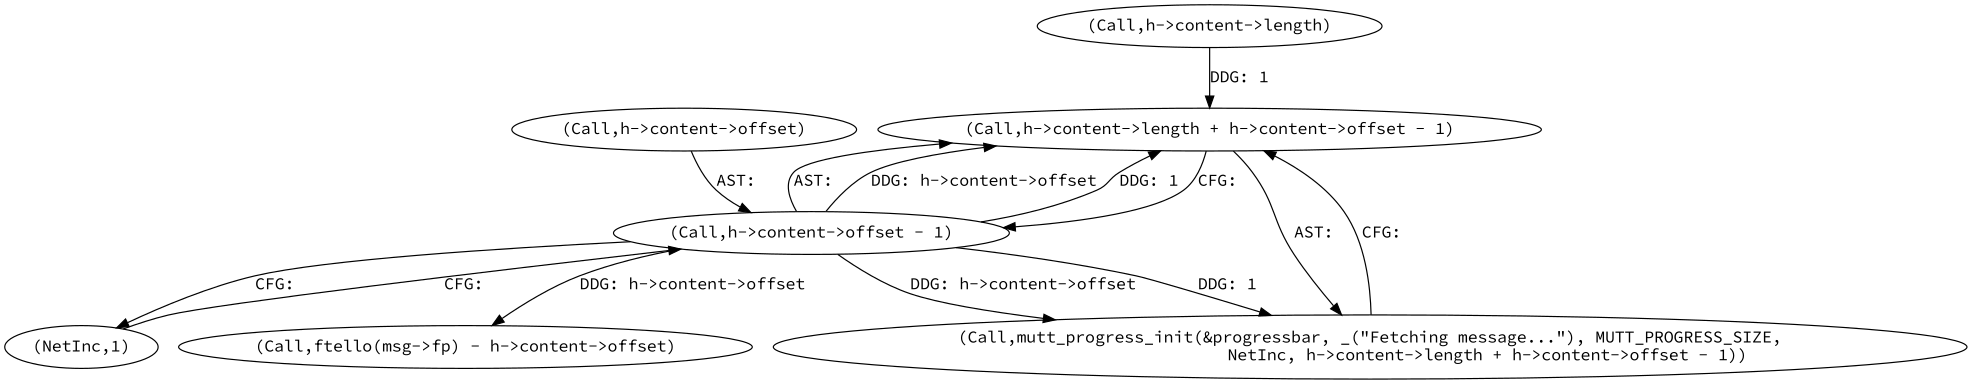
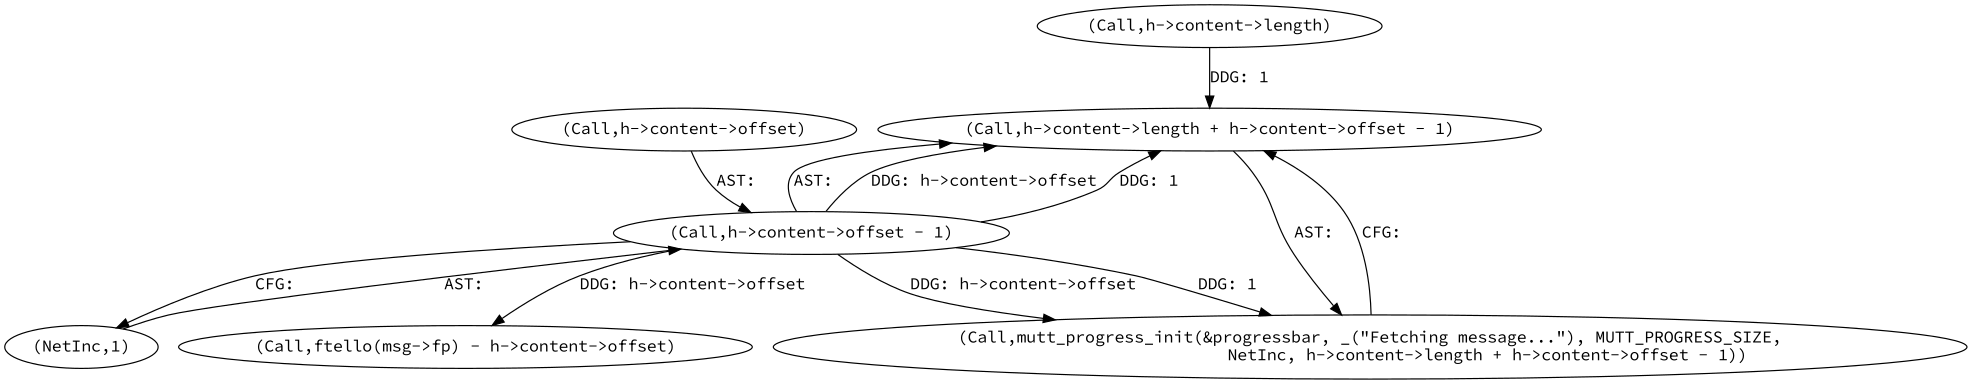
edge "(Call,h->content->length + h->content->offset - 1)" -> "(Call,h->content->offset - 1)": removed, label "CFG:"
edge "(NetInc,1)" -> "(Call,h->content->offset - 1)": label "CFG: " -> "AST: "
